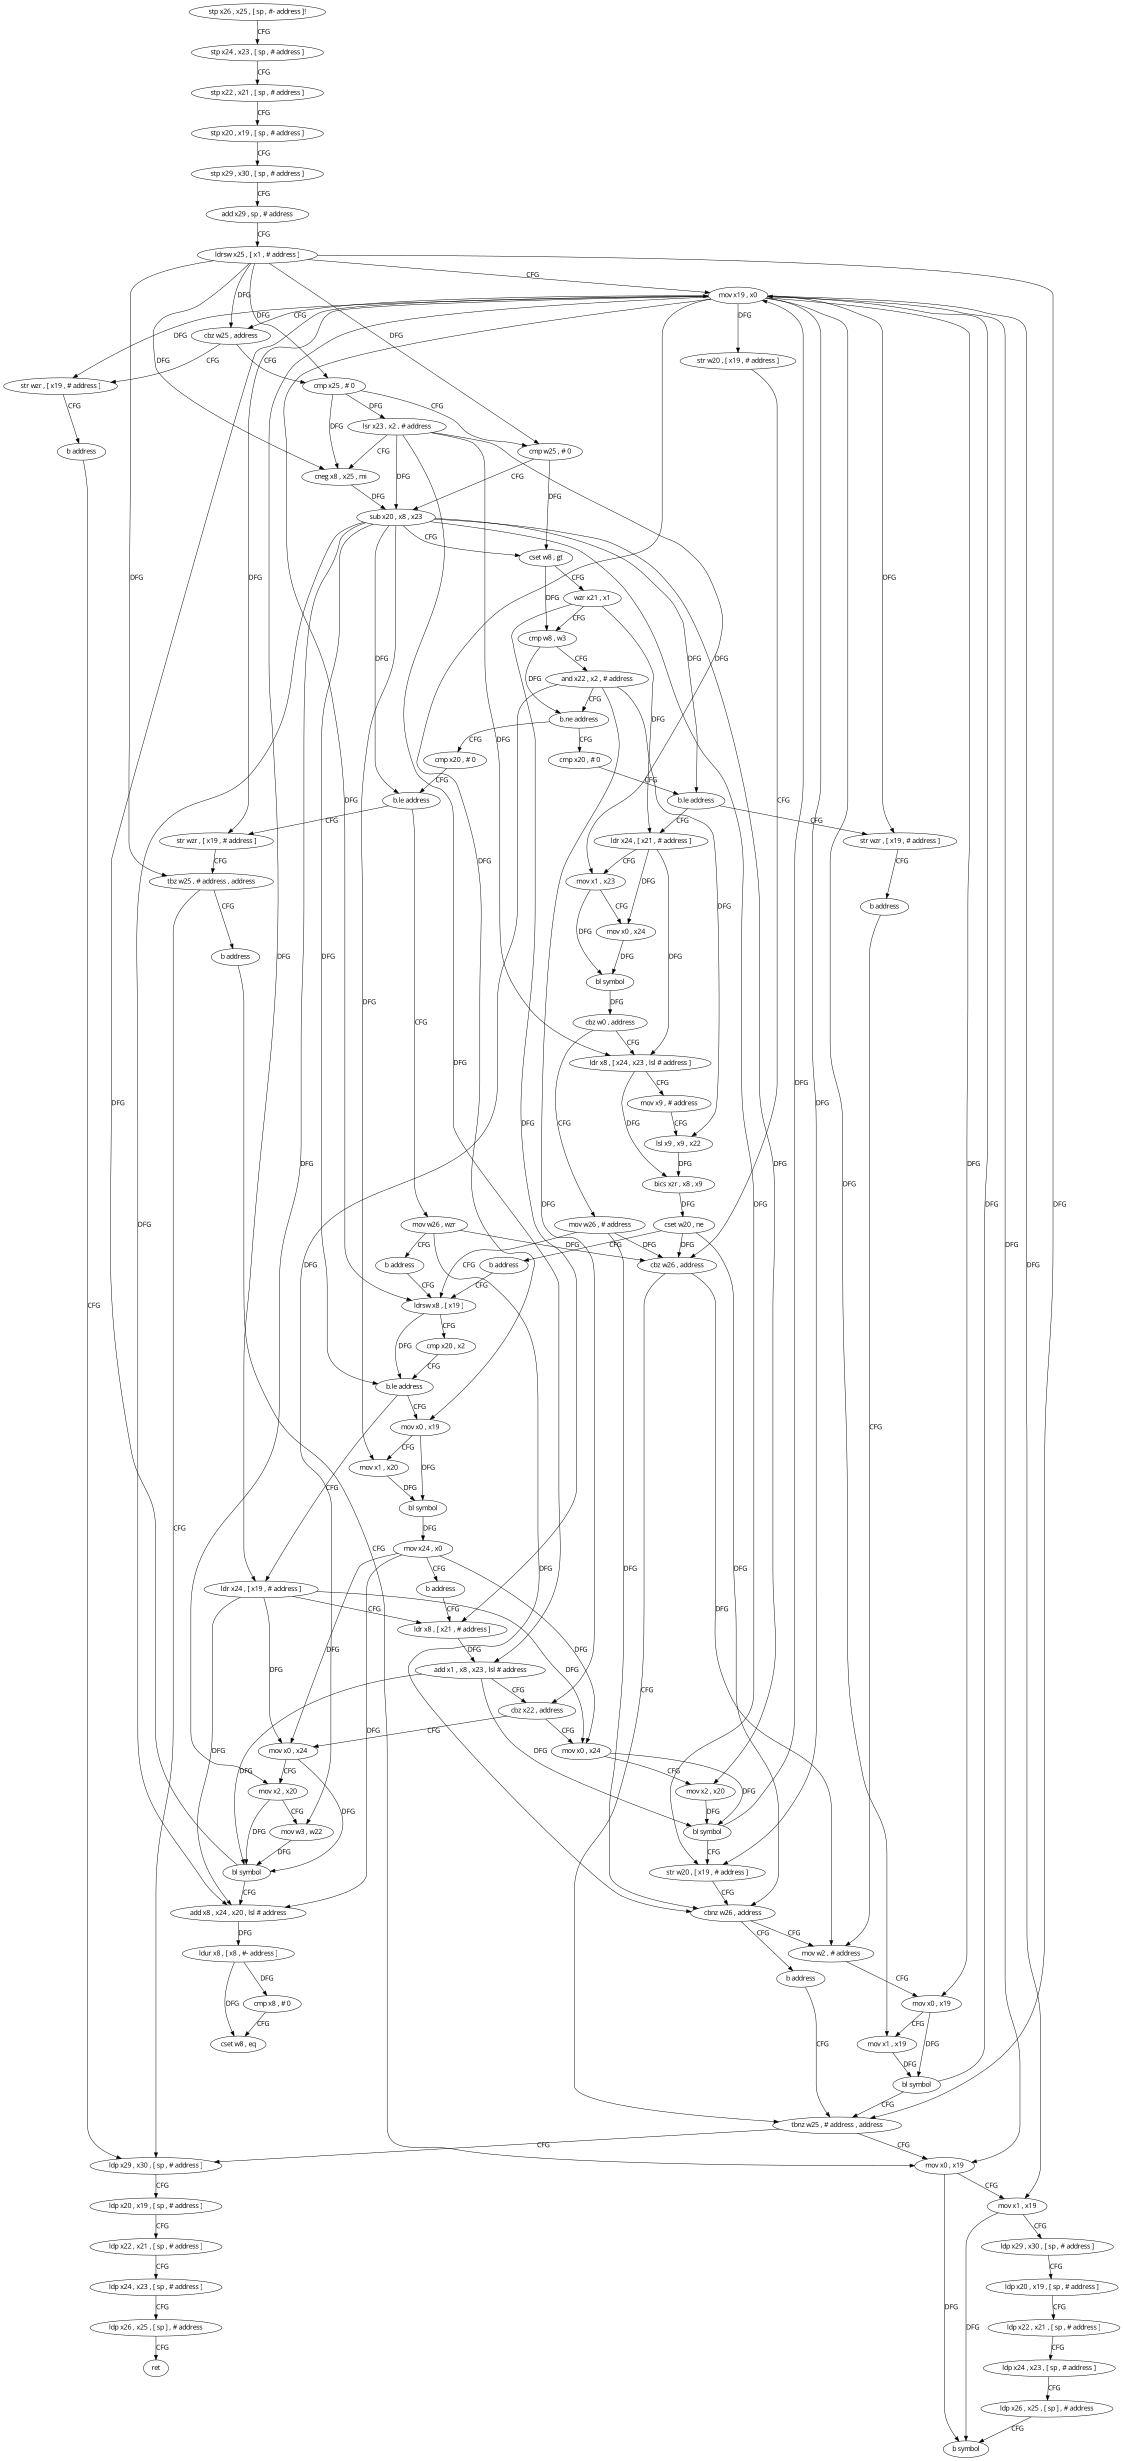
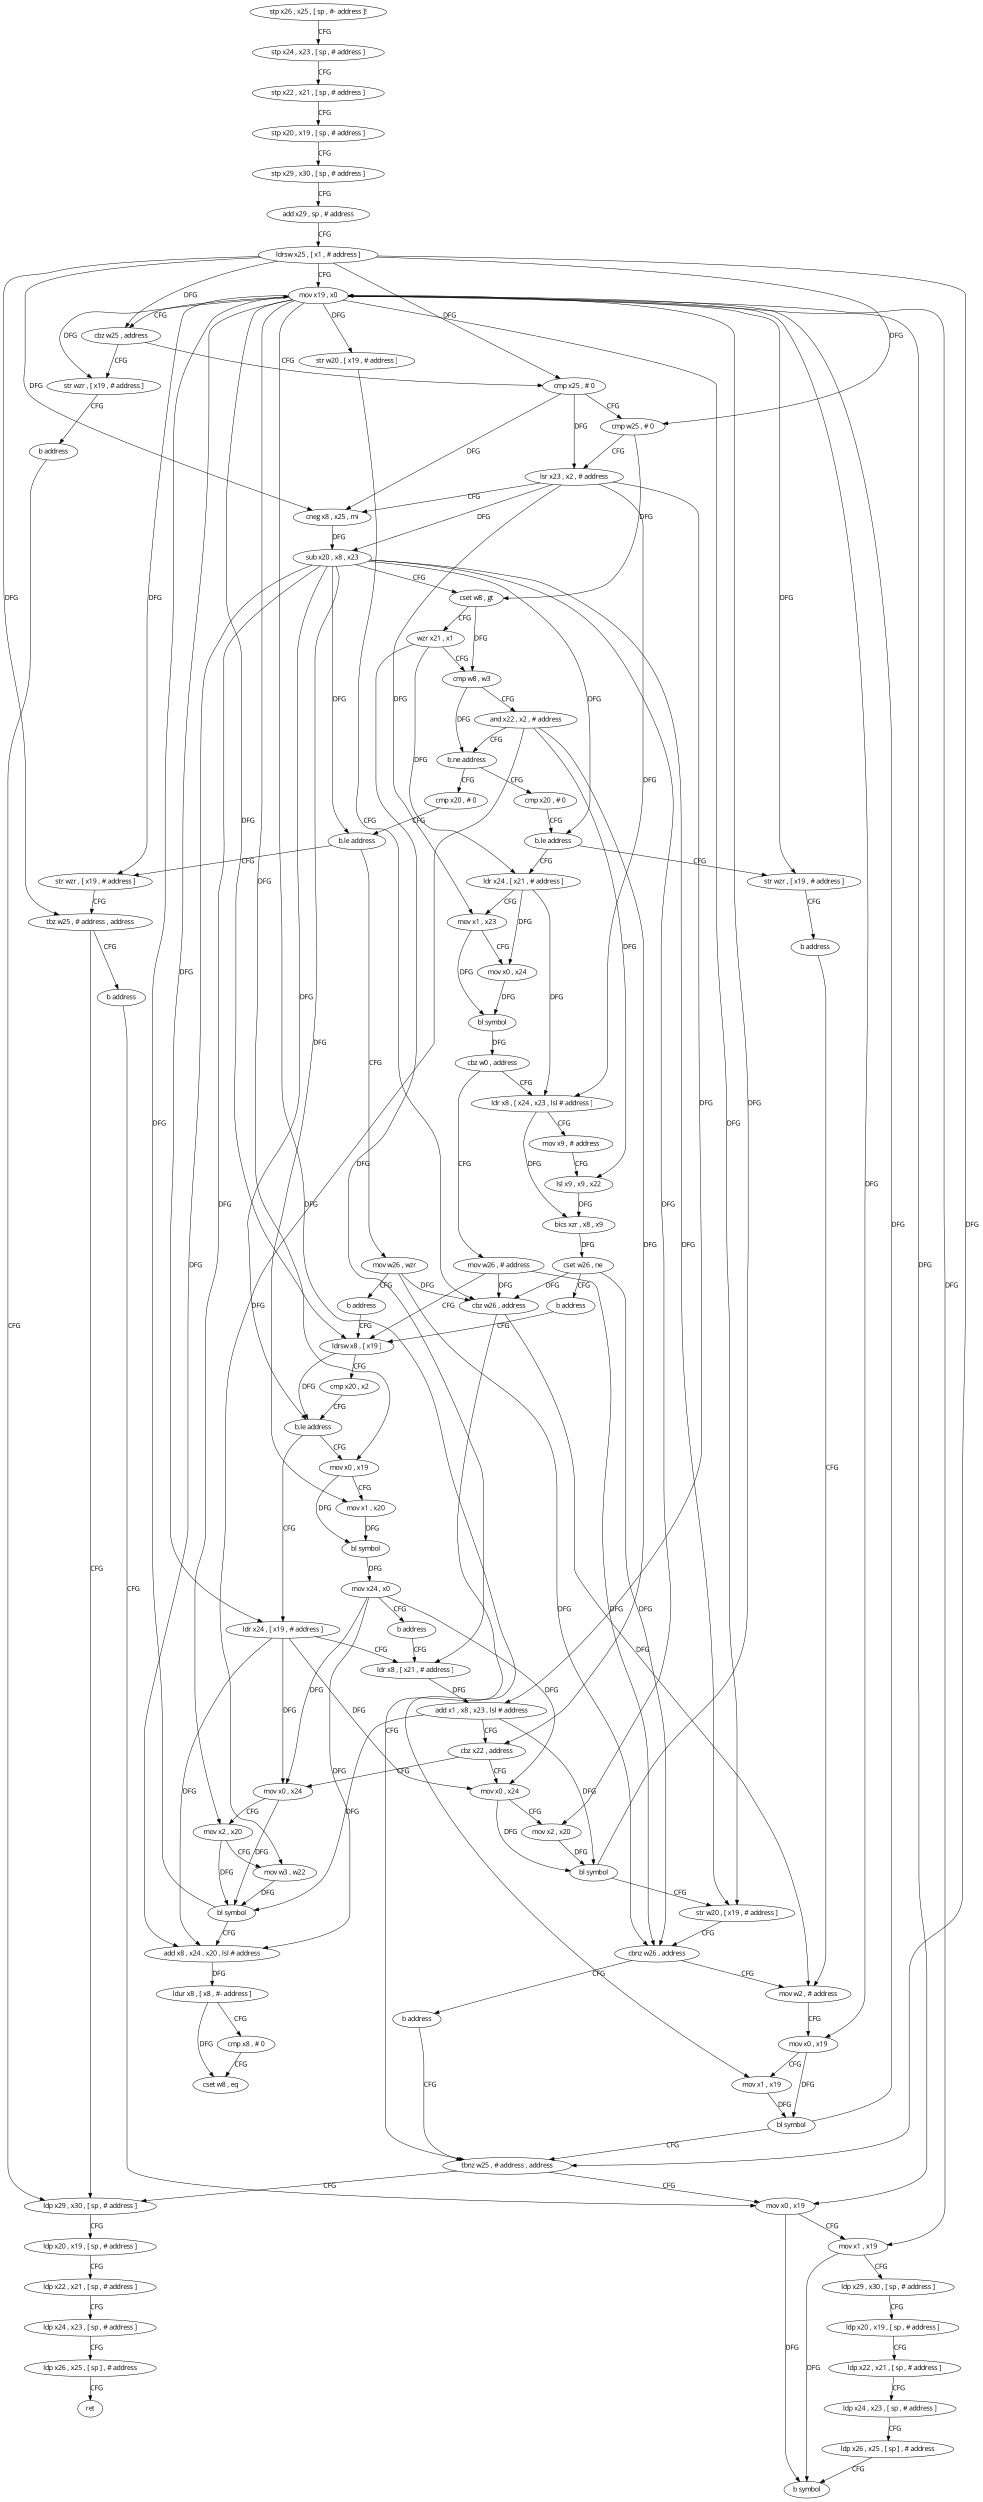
edge "cmp w25 , # 0" -> "sub x20 , x8 , x23": now "cmp w25 , # 0" -> "lsr x23 , x2 , # address"
node "cset w20 , ne": label "cset w20 , ne" -> "cset w26 , ne"
edge "ldur x8 , [ x8 , #- address ]" -> "cmp x8 , # 0": label "DFG" -> "CFG"
